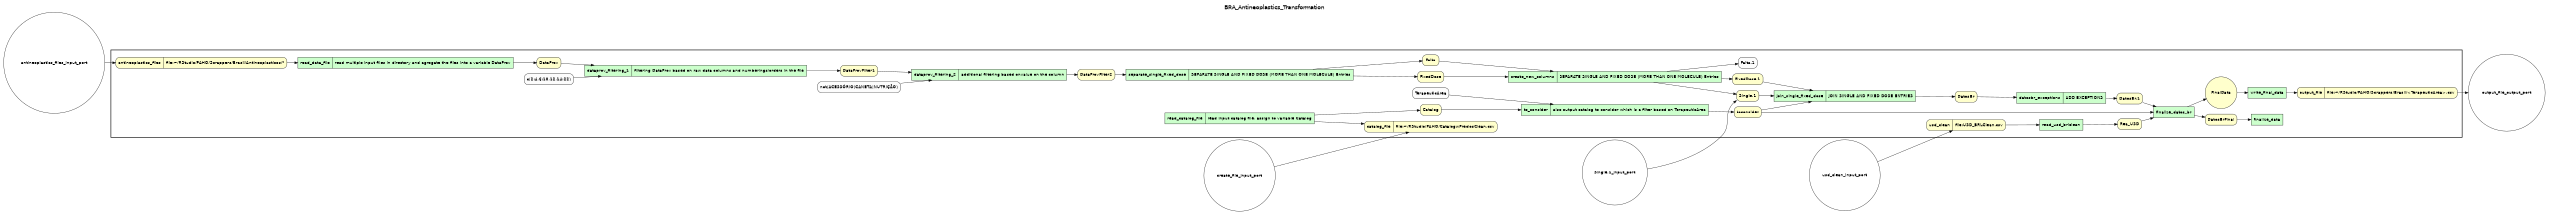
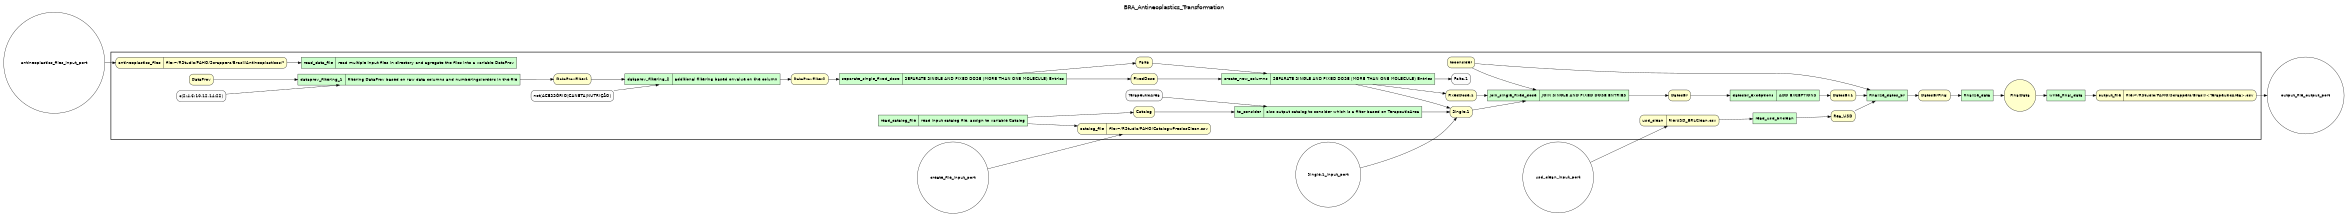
edge "read_data_file" -> "DataProv": removed
edge "finalize_datos_br" -> "FinalData": now "finalize_data" -> "FinalData"
edge "to_consider" -> "toconsider": now "to_consider" -> "Single.1"
